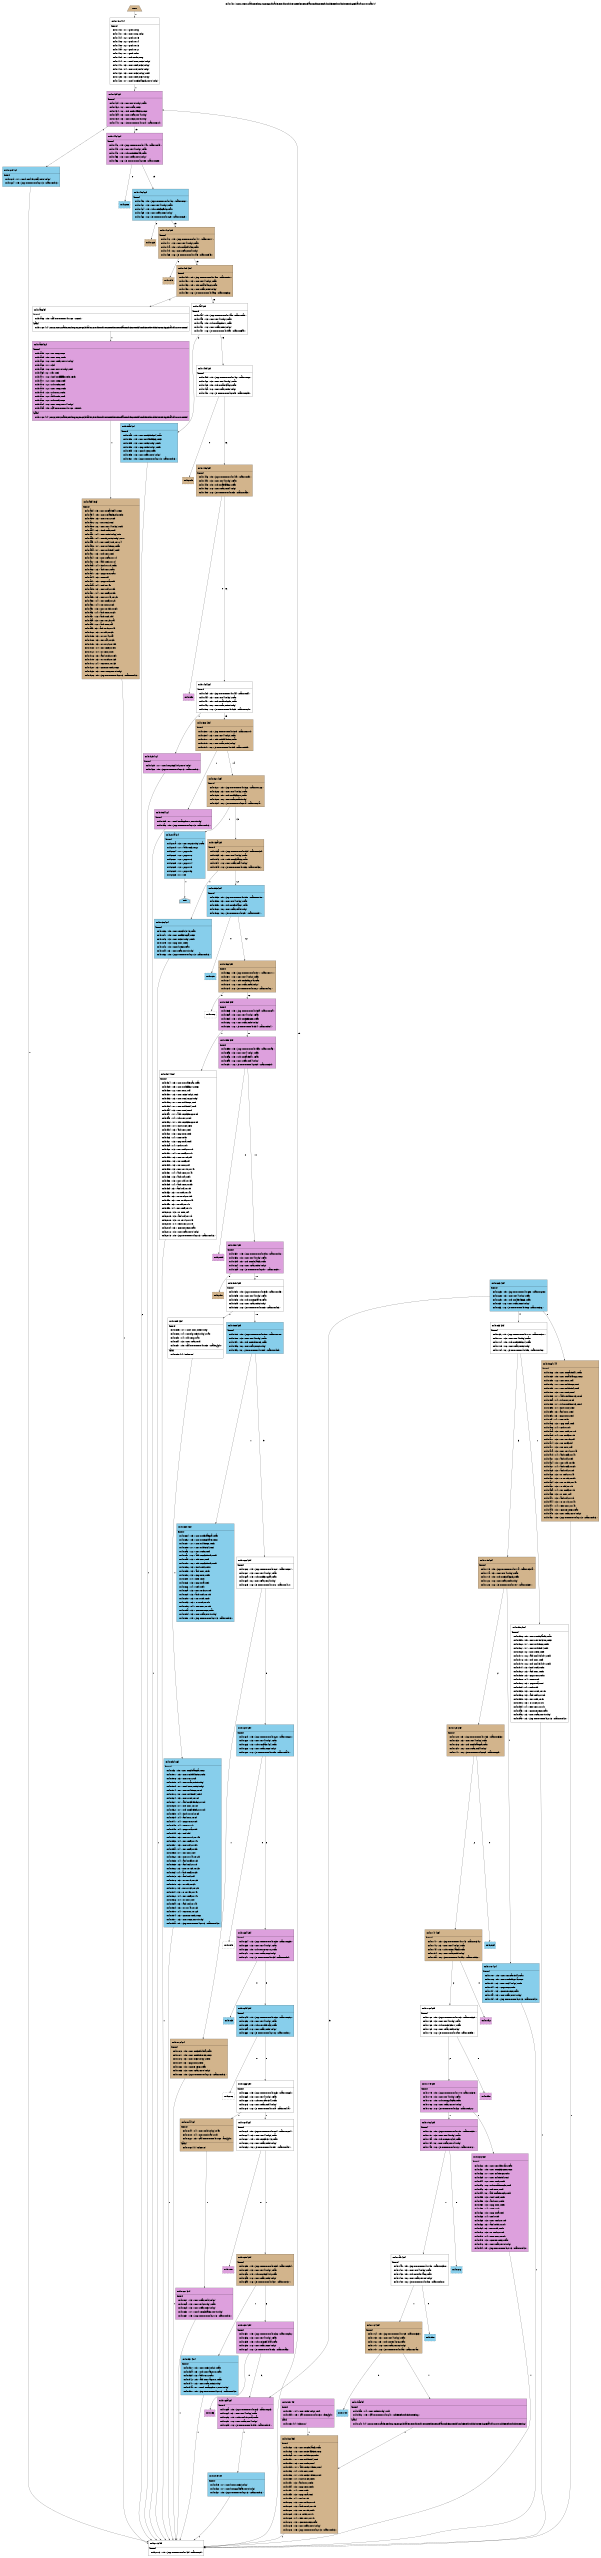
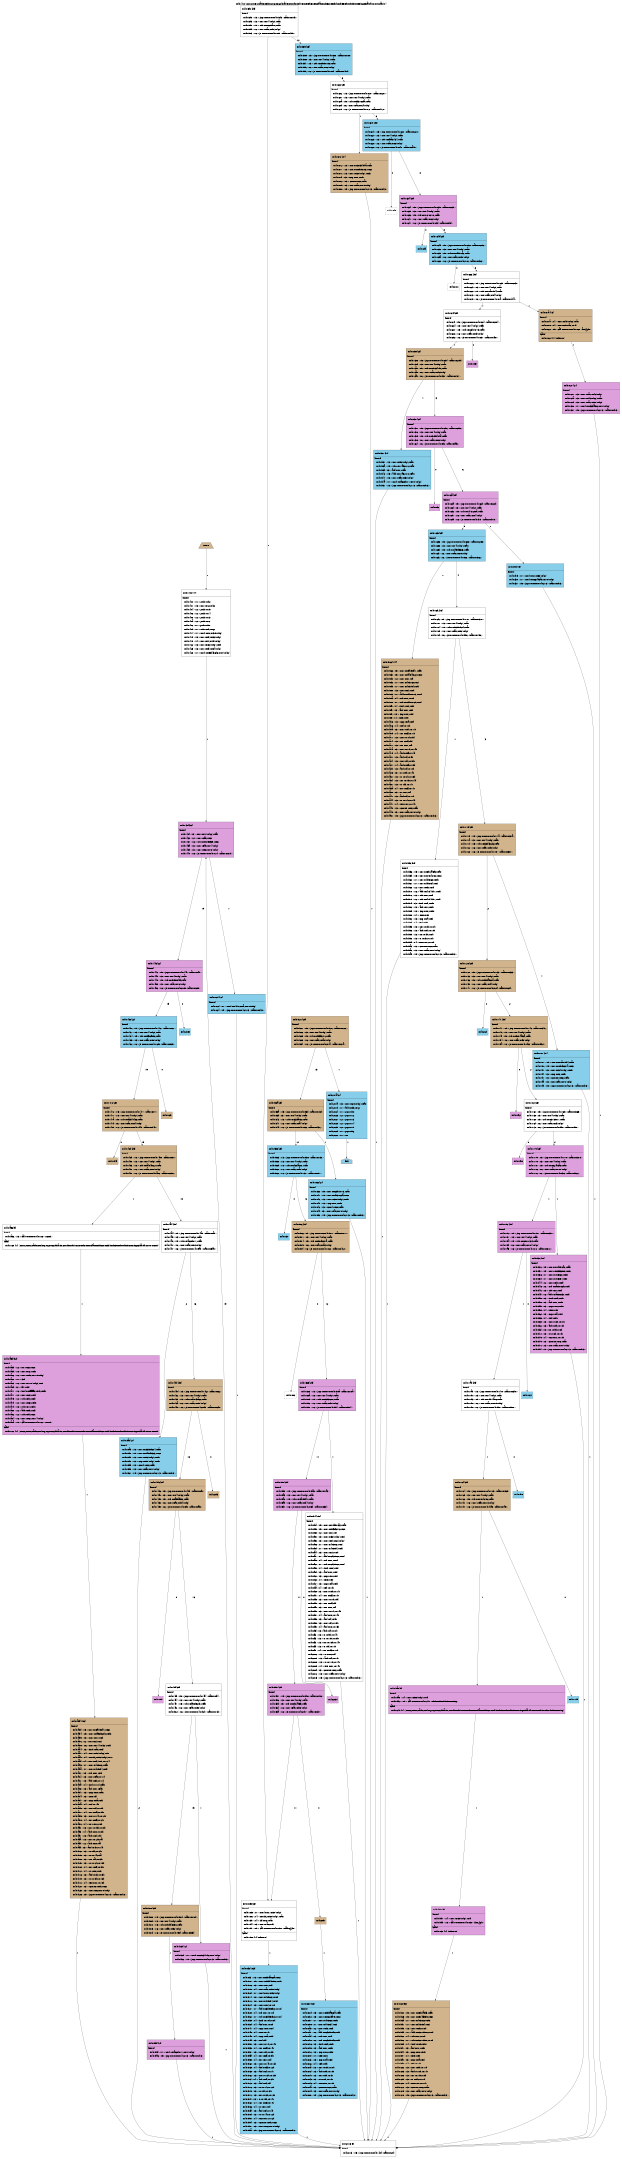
node "0x4014bd [25]": fillcolor white -> tan
edge "0x401508 [25]" -> "0x401521 [25]": removed, label "14"
edge "0x4015b7 [25]" -> "0x4015d0 [25]": now "0x4015b7 [25]" -> "0x4018e5 [23]"
edge "0x4015e9 [25]" -> "0x40188d [88]": now "0x4020b7" -> "0x40188d [88]"
edge "0x4016e3 [25]" -> "0x4016ca [25]": reversed
edge "0x401bae [9]" -> "0x401bc0 [93]": now "0x401bae [9]" -> "0x401bb7 [9]"
